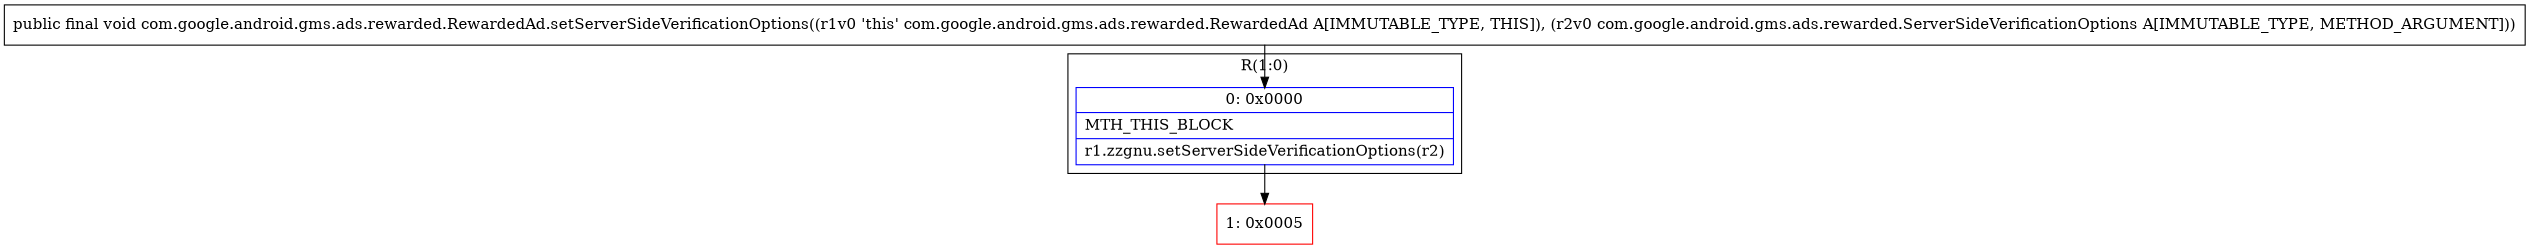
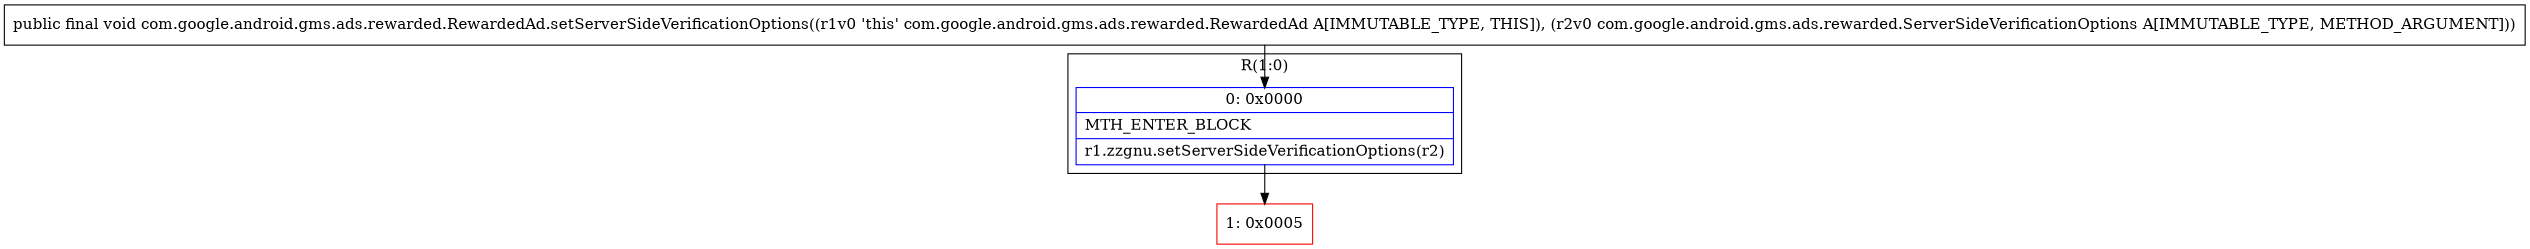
node "0: 0x0000": text "MTH_THIS_BLOCK" -> "MTH_ENTER_BLOCK"
